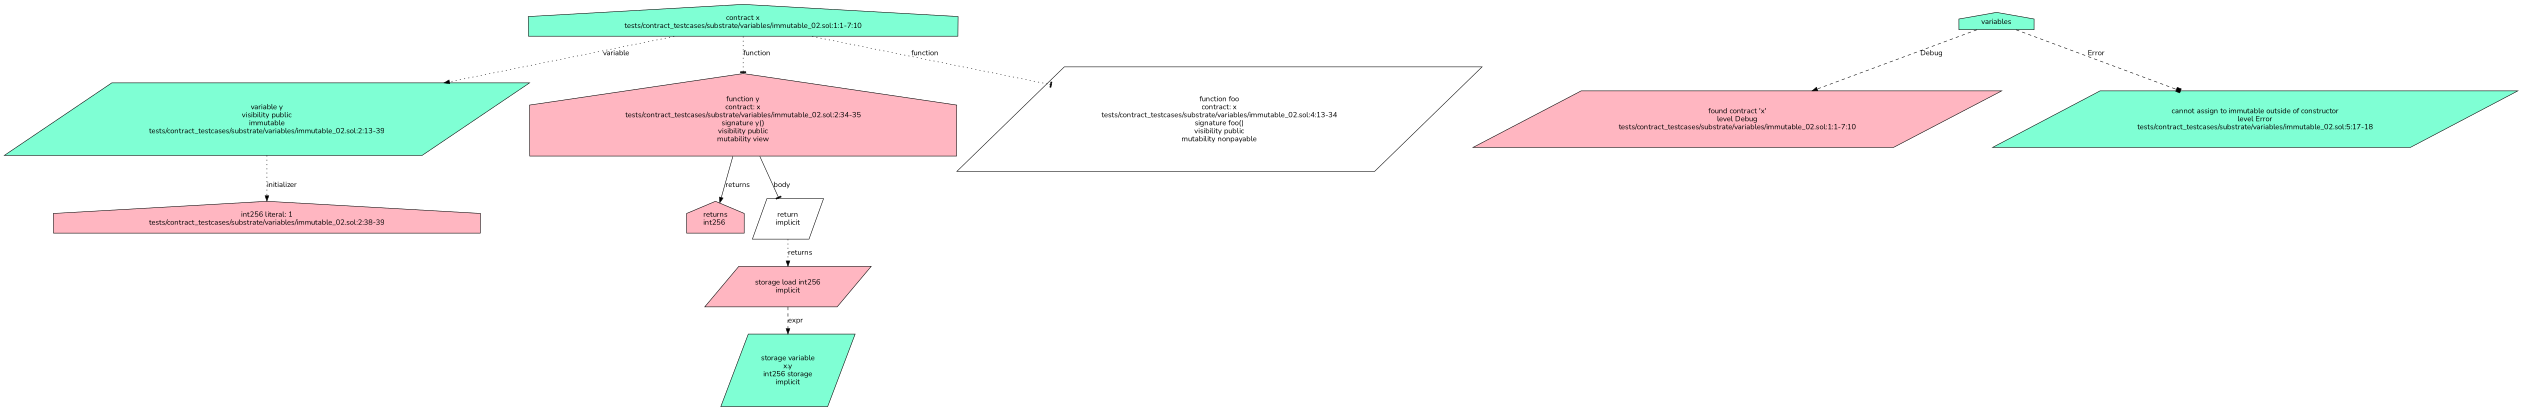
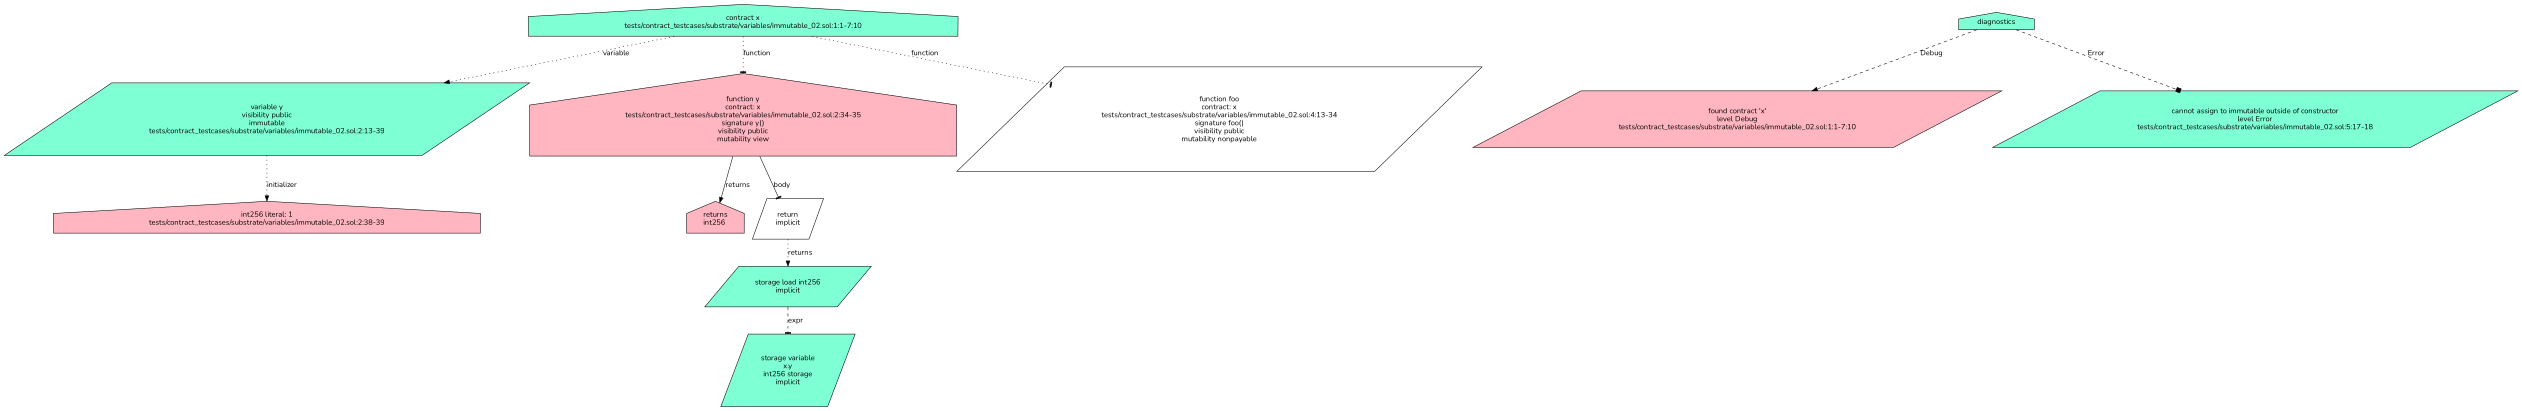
node "variables": label "variables" -> "diagnostics"
node "storage load int256 implicit": fillcolor lightpink -> aquamarine
edge "storage load int256 implicit" -> "storage variable x.y int256 storage implicit": arrowhead normal -> tee
